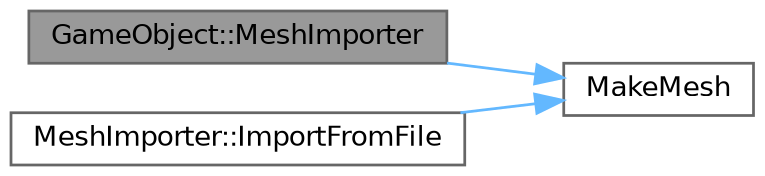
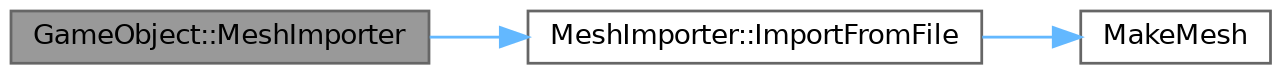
edge "GameObject::MeshImporter" -> "MakeMesh": now "GameObject::MeshImporter" -> "MeshImporter::ImportFromFile"
